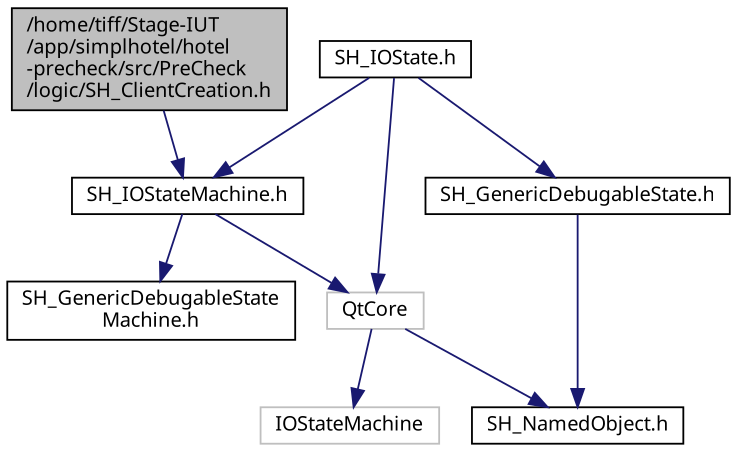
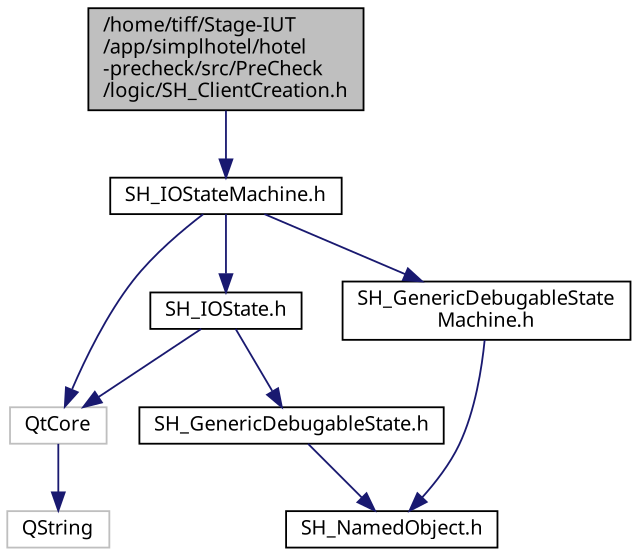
edge "SH_IOState.h" -> "SH_IOStateMachine.h": reversed
edge "QtCore" -> "SH_NamedObject.h": now "SH_GenericDebugableState Machine.h" -> "SH_NamedObject.h"
node "IOStateMachine": label "IOStateMachine" -> "QString"
